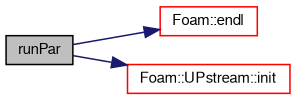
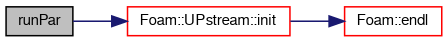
edge "runPar" -> "Foam::endl": now "Foam::UPstream::init" -> "Foam::endl"
